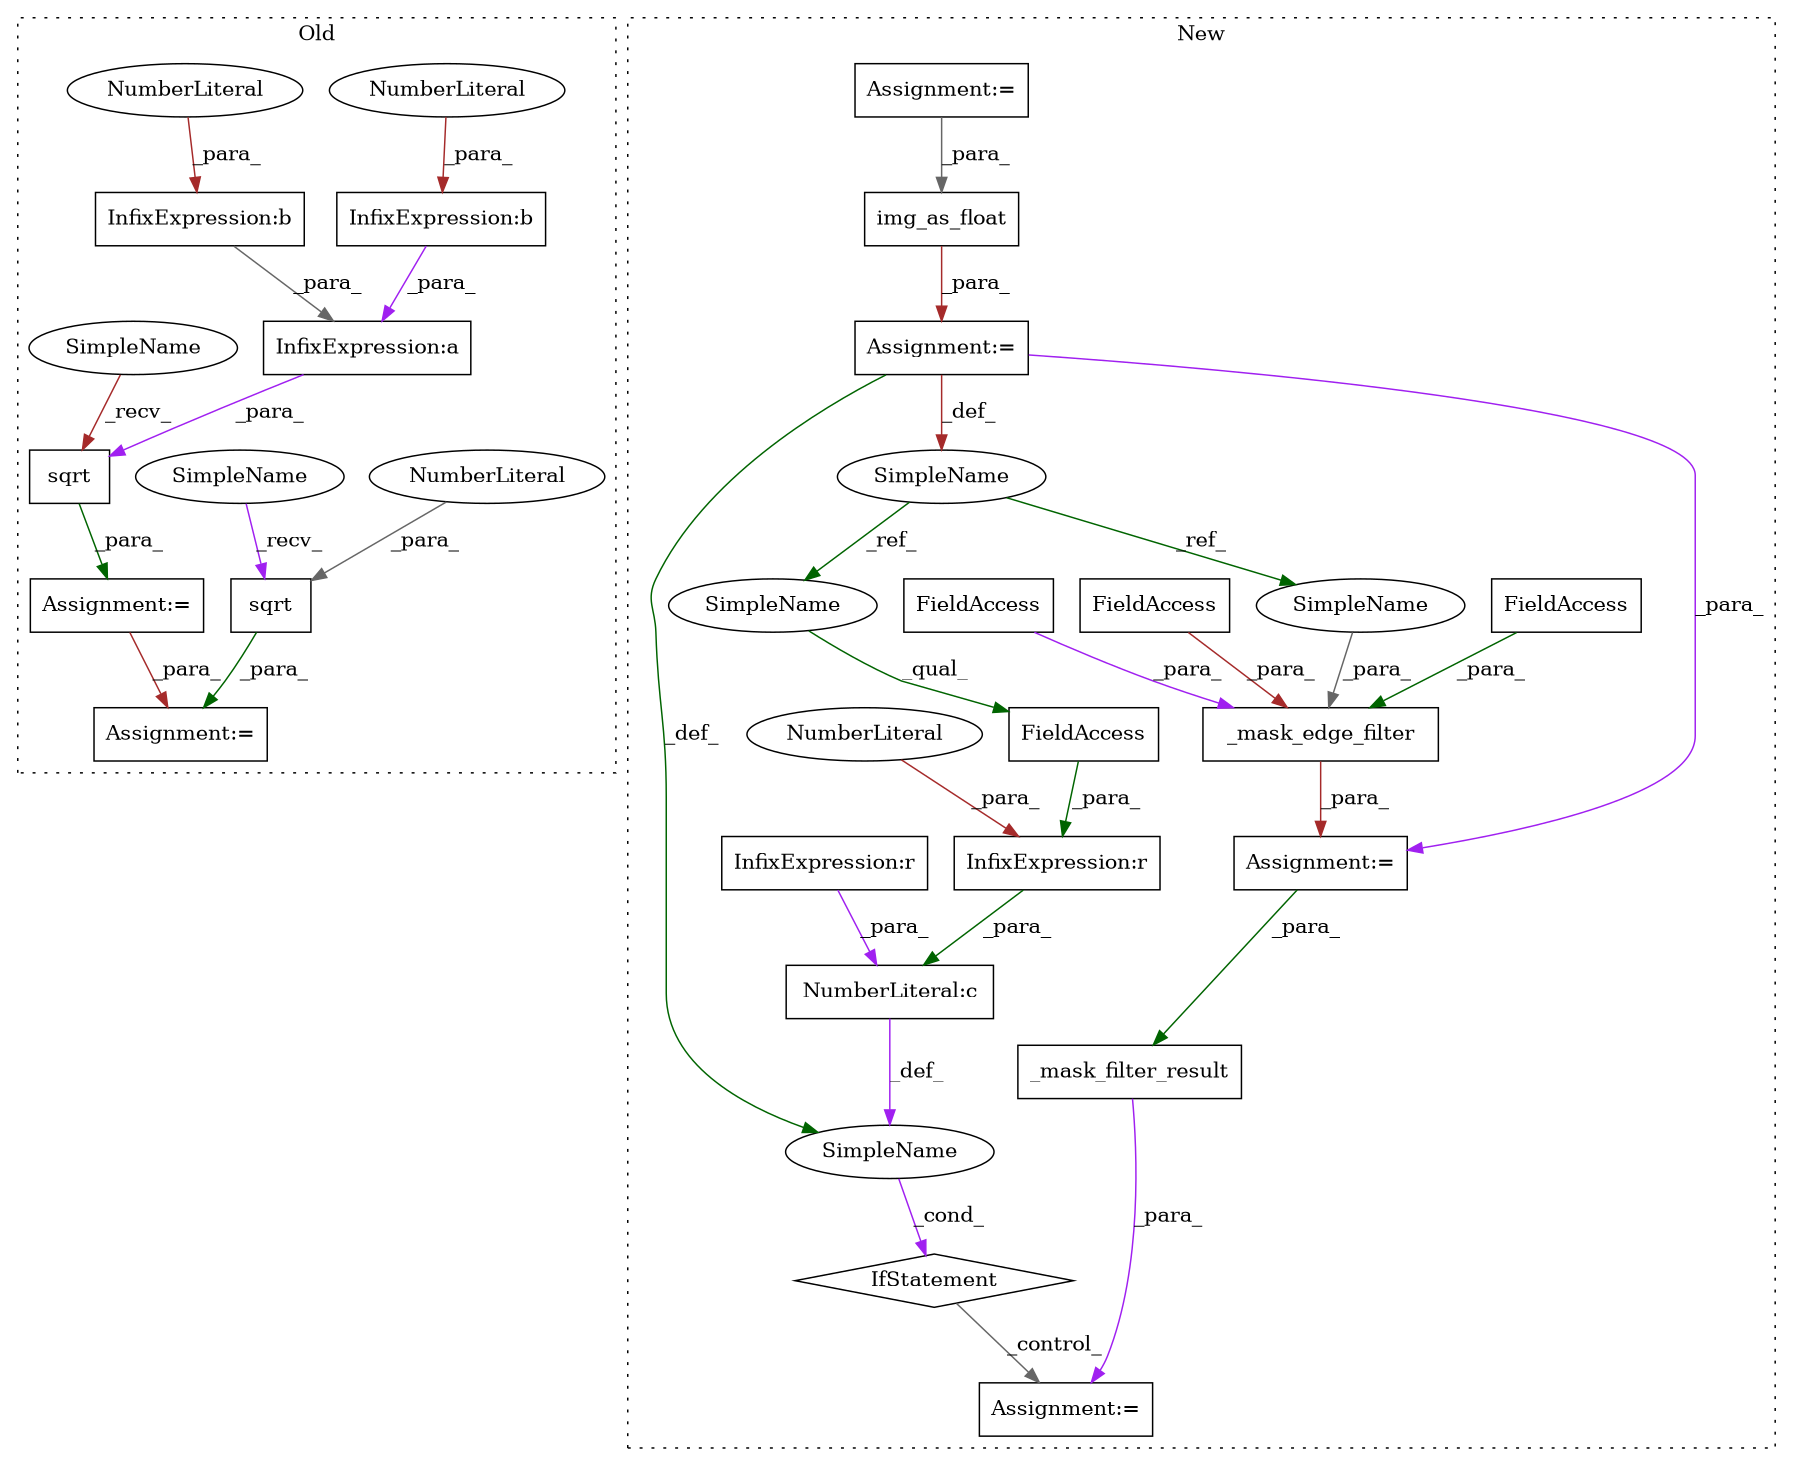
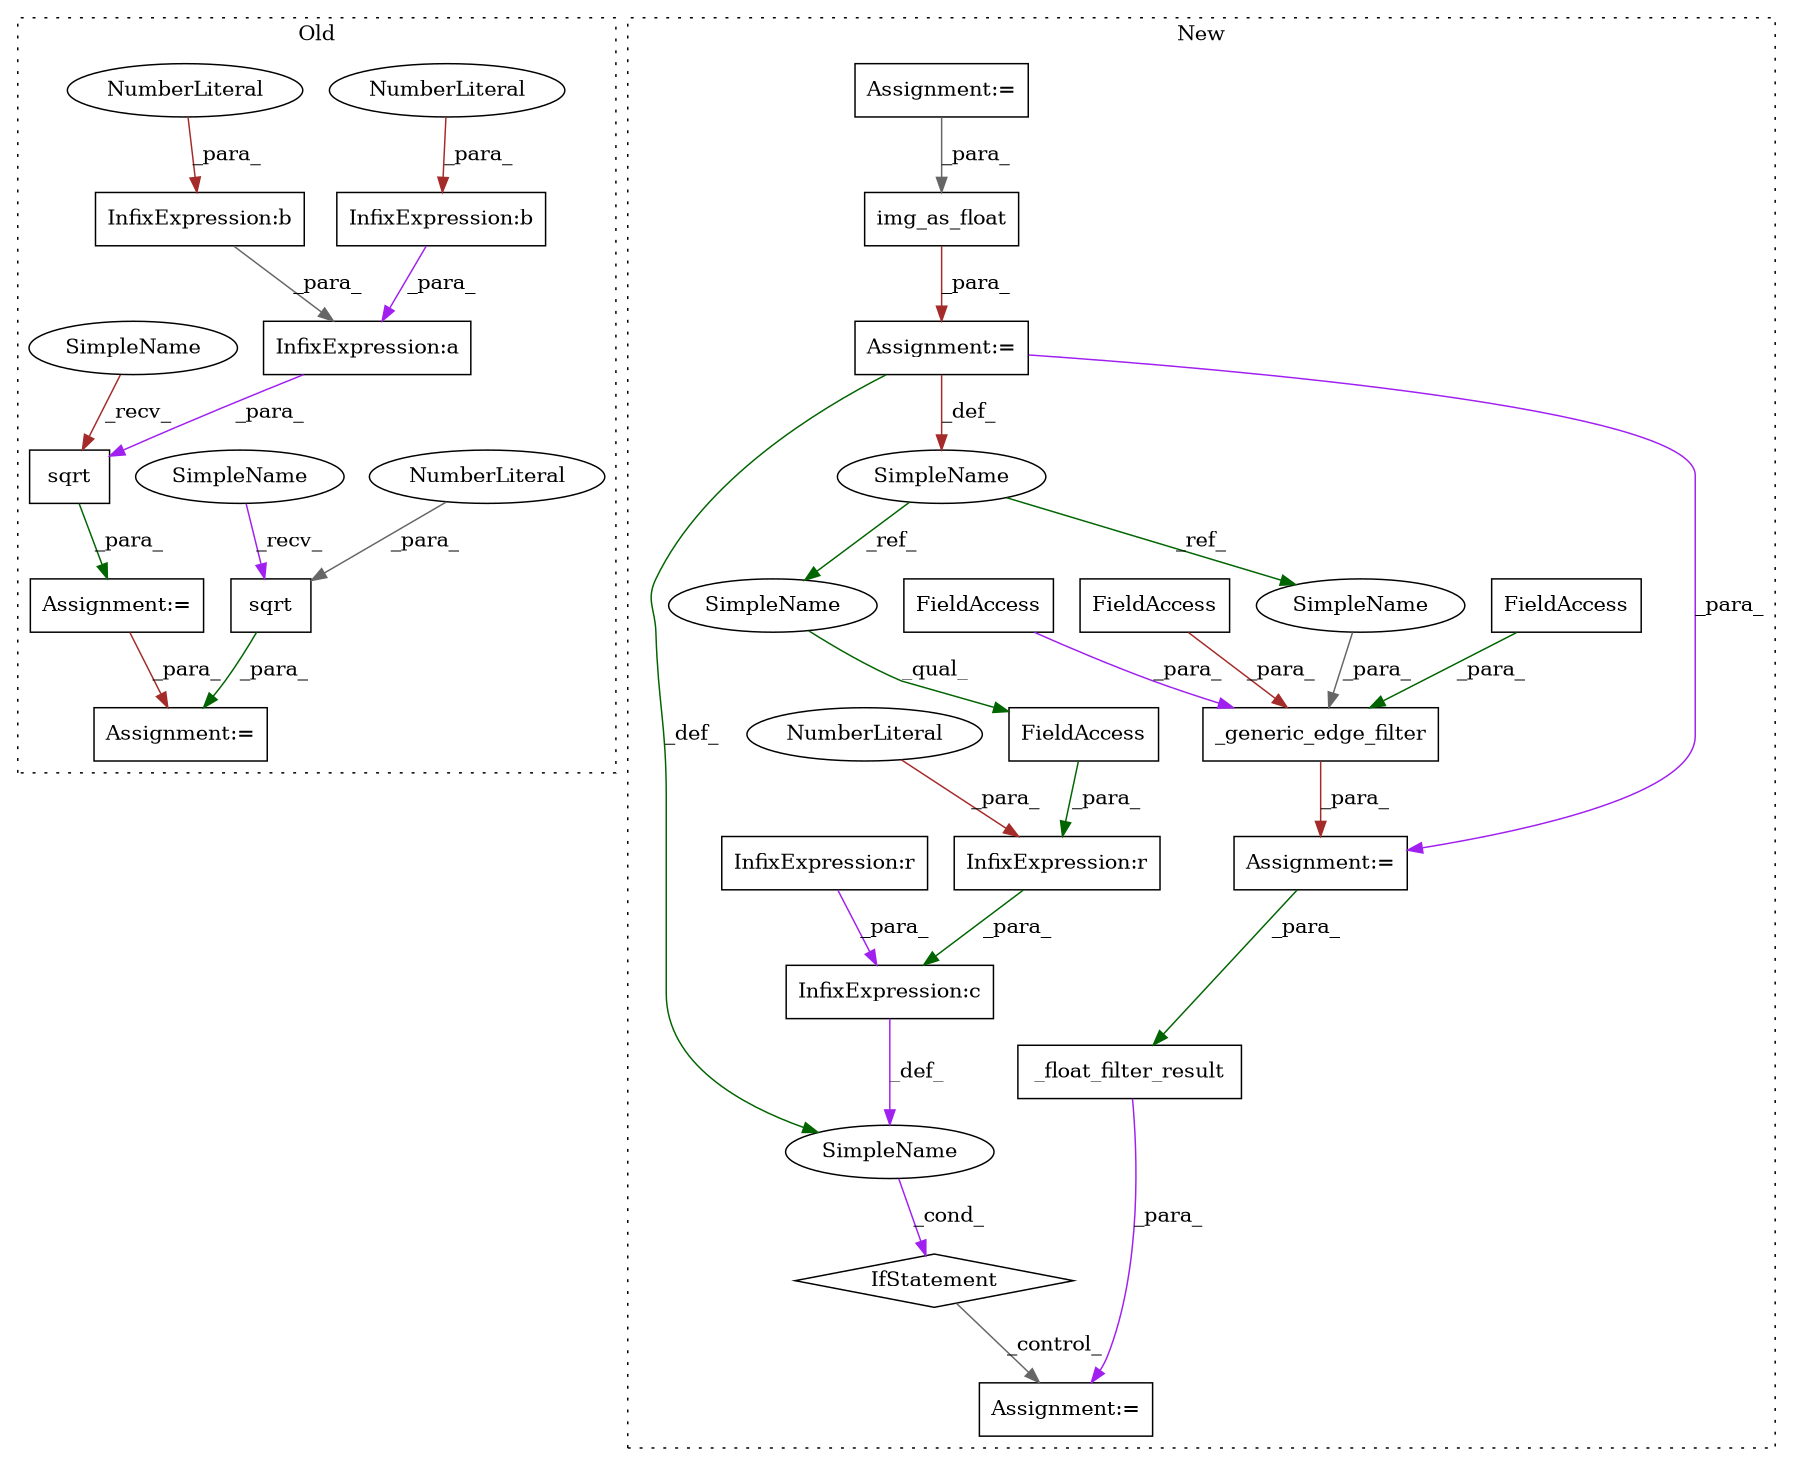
node "_mask_edge_filter": label "_mask_edge_filter" -> "_generic_edge_filter"
node "NumberLiteral:c": label "NumberLiteral:c" -> "InfixExpression:c"
node "_mask_filter_result": label "_mask_filter_result" -> "_float_filter_result"
